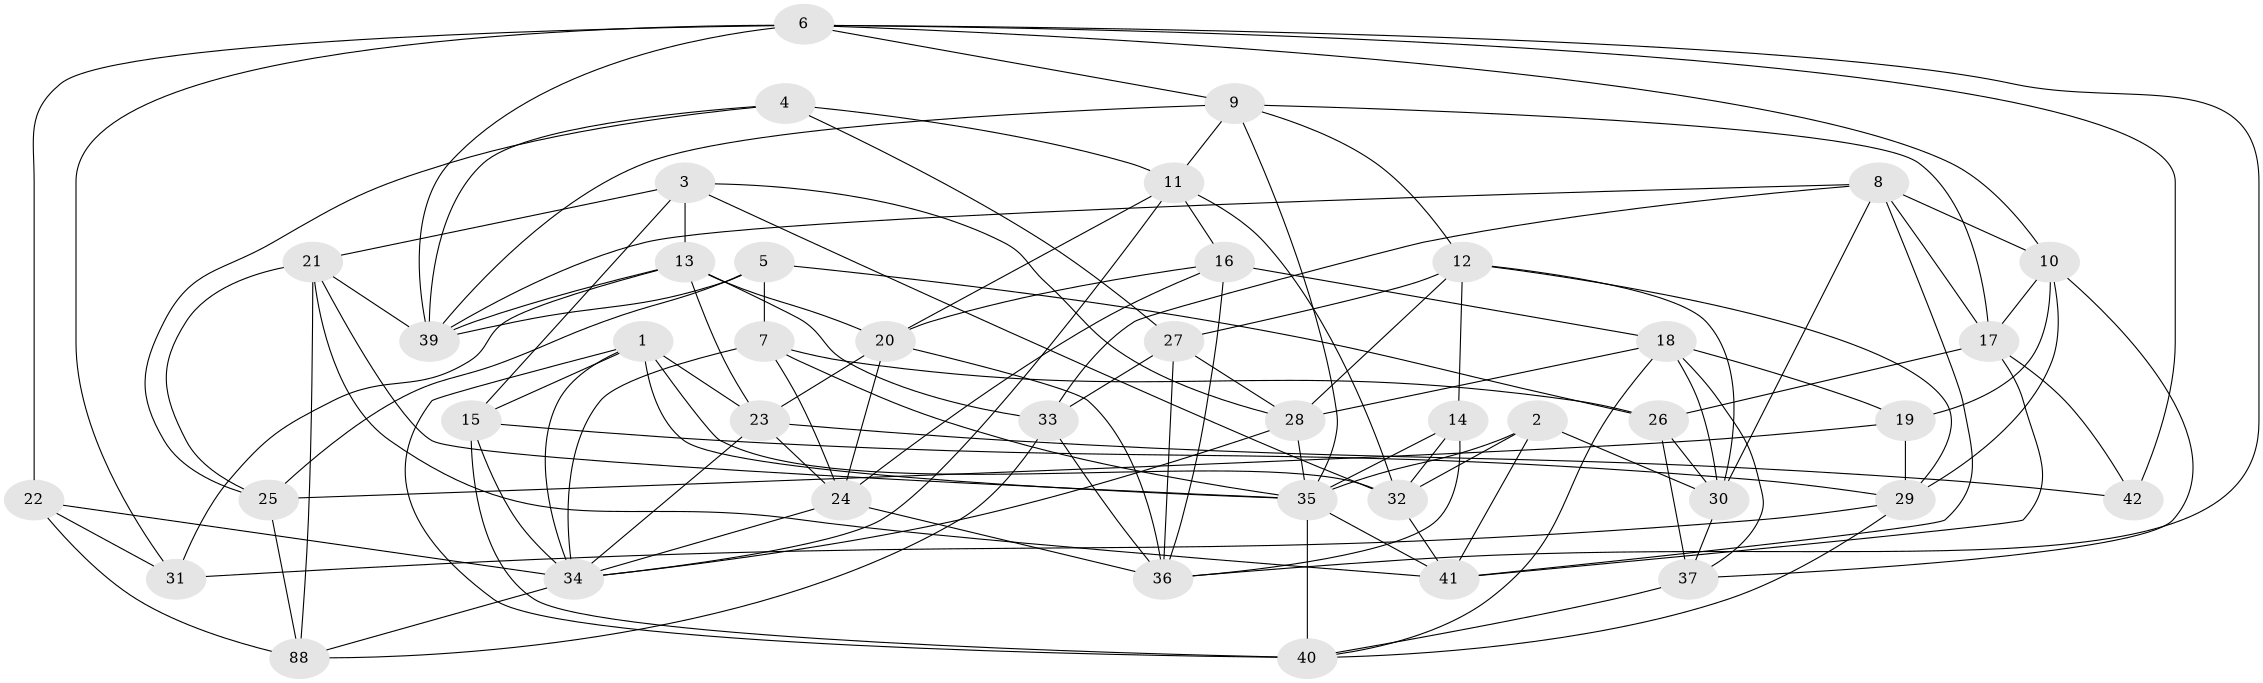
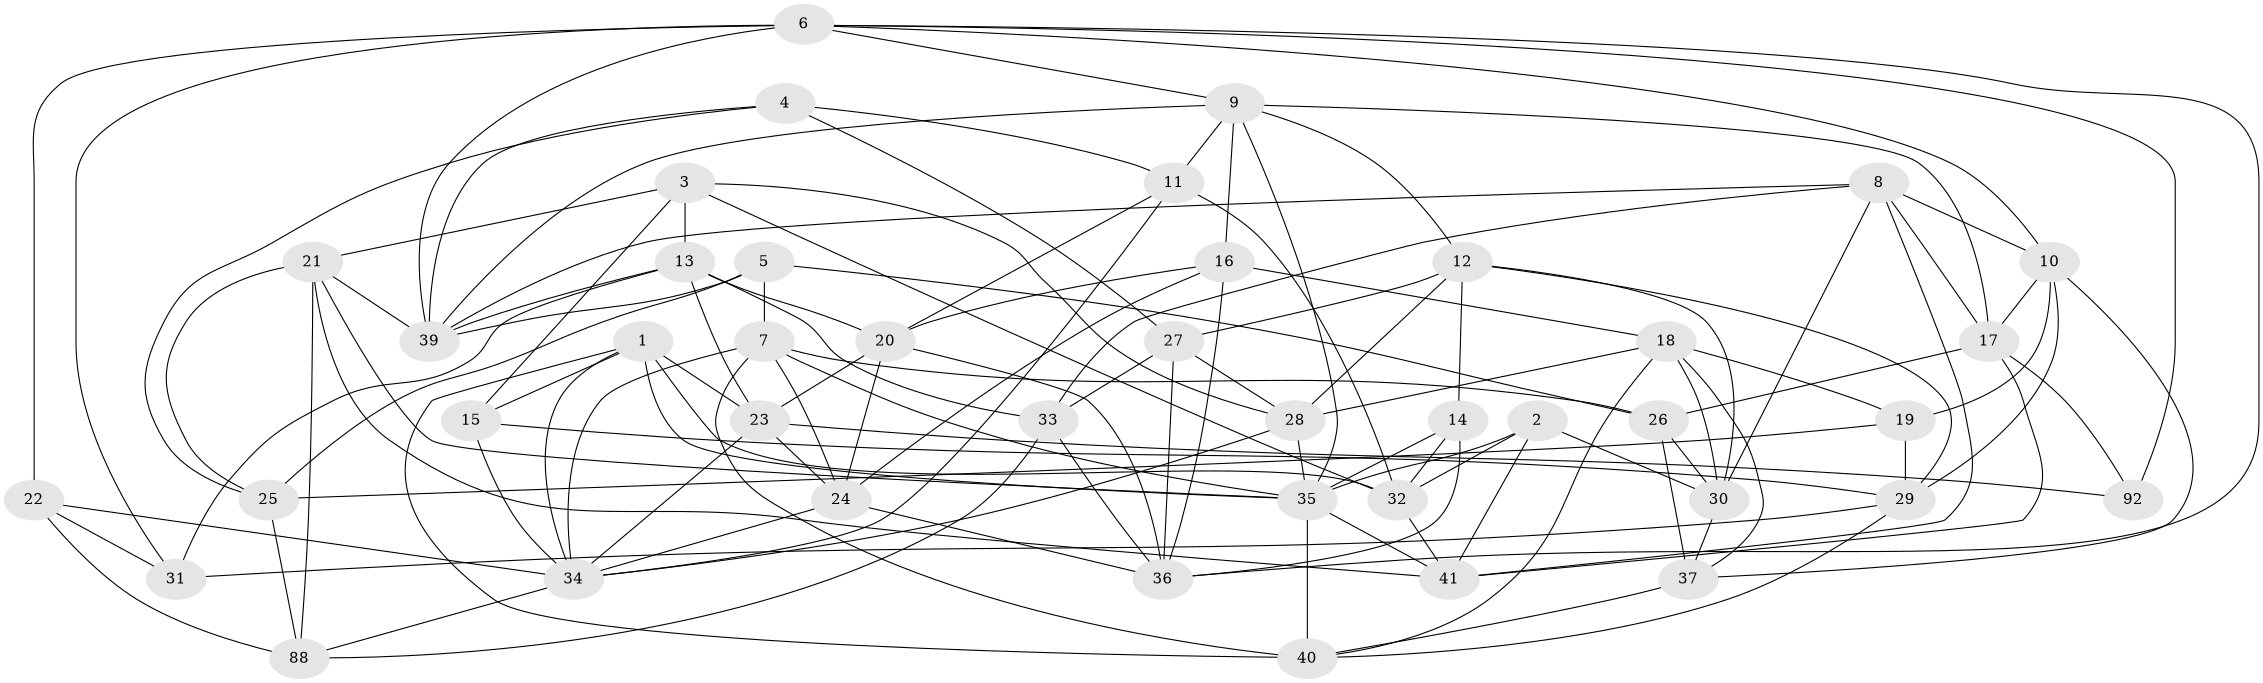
edge "11" -- "16": now "9" -- "16"
node "42": label "42" -> "92"
edge "15" -- "40": now "7" -- "40"
